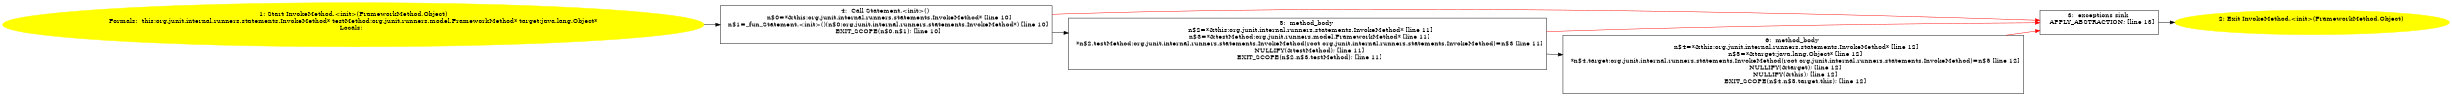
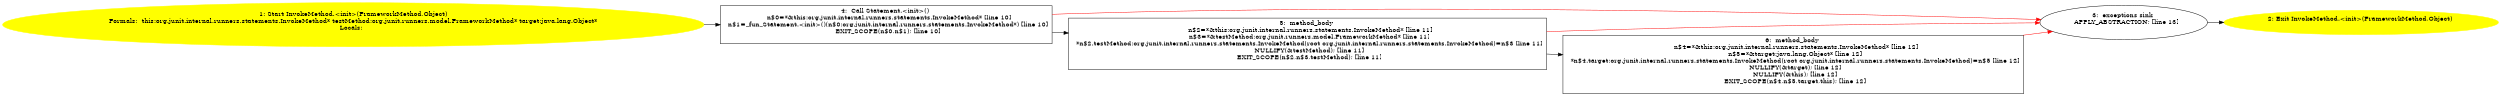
node "3:  exceptions sink APPLY_ABSTRACTION; [line 13]": shape box -> ellipse
